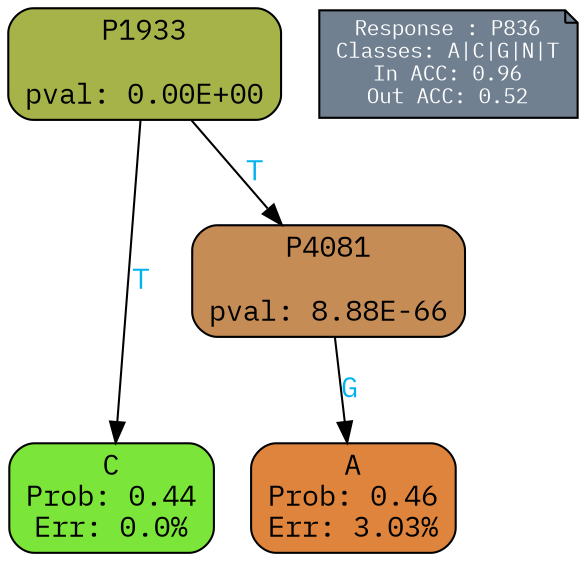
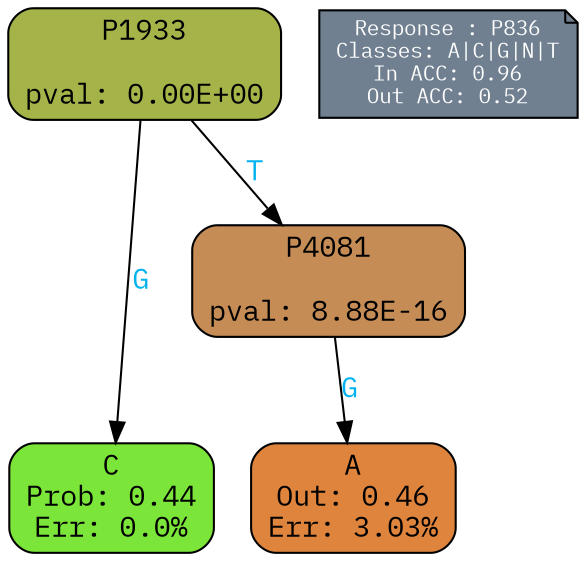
edge "P1933 pval: 0.00E+00" -> "C Prob: 0.44 Err: 0.0%": label "T" -> "G"
node "P4081 pval: 8.88E-66": label "P4081 pval: 8.88E-66" -> "P4081 pval: 8.88E-16"
node "A Prob: 0.46 Err: 3.03%": label "A Prob: 0.46 Err: 3.03%" -> "A Out: 0.46 Err: 3.03%"
